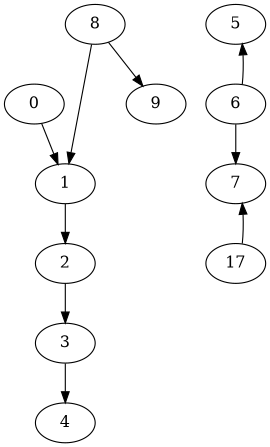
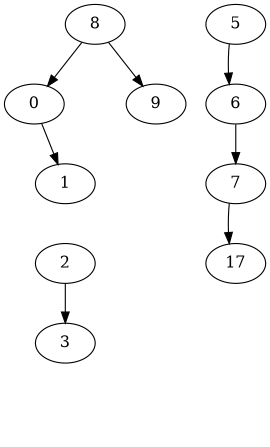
edge "6" -> "5": reversed
edge "8" -> "1": now "8" -> "0"
edge "1" -> "2": removed
edge "17" -> "7": reversed
node "4": removed
